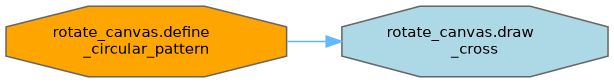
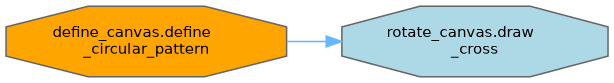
node "rotate_canvas.define _circular_pattern": label "rotate_canvas.define _circular_pattern" -> "define_canvas.define _circular_pattern"
